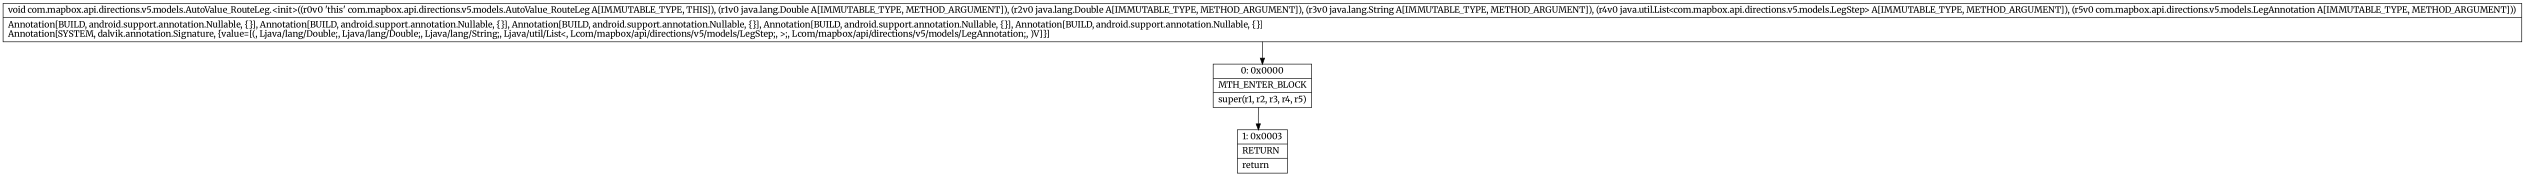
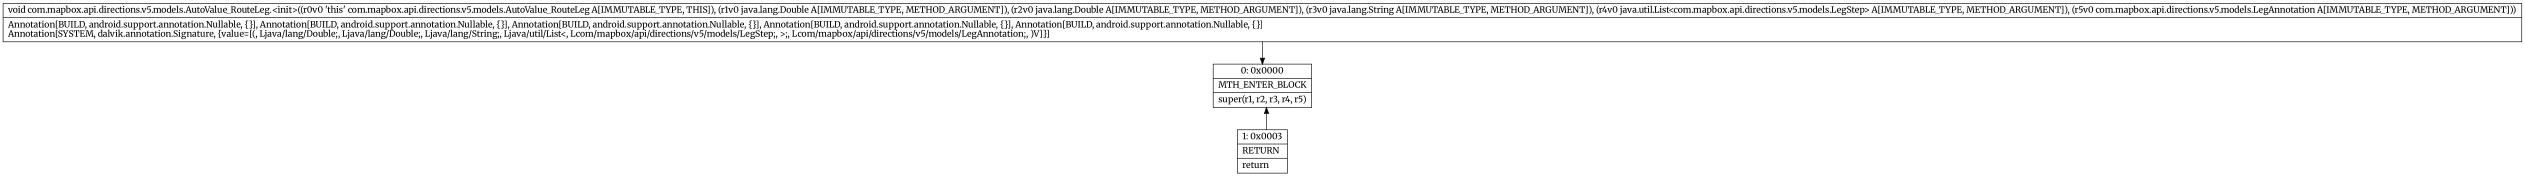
edge "0: 0x0000" -> "1: 0x0003": reversed
